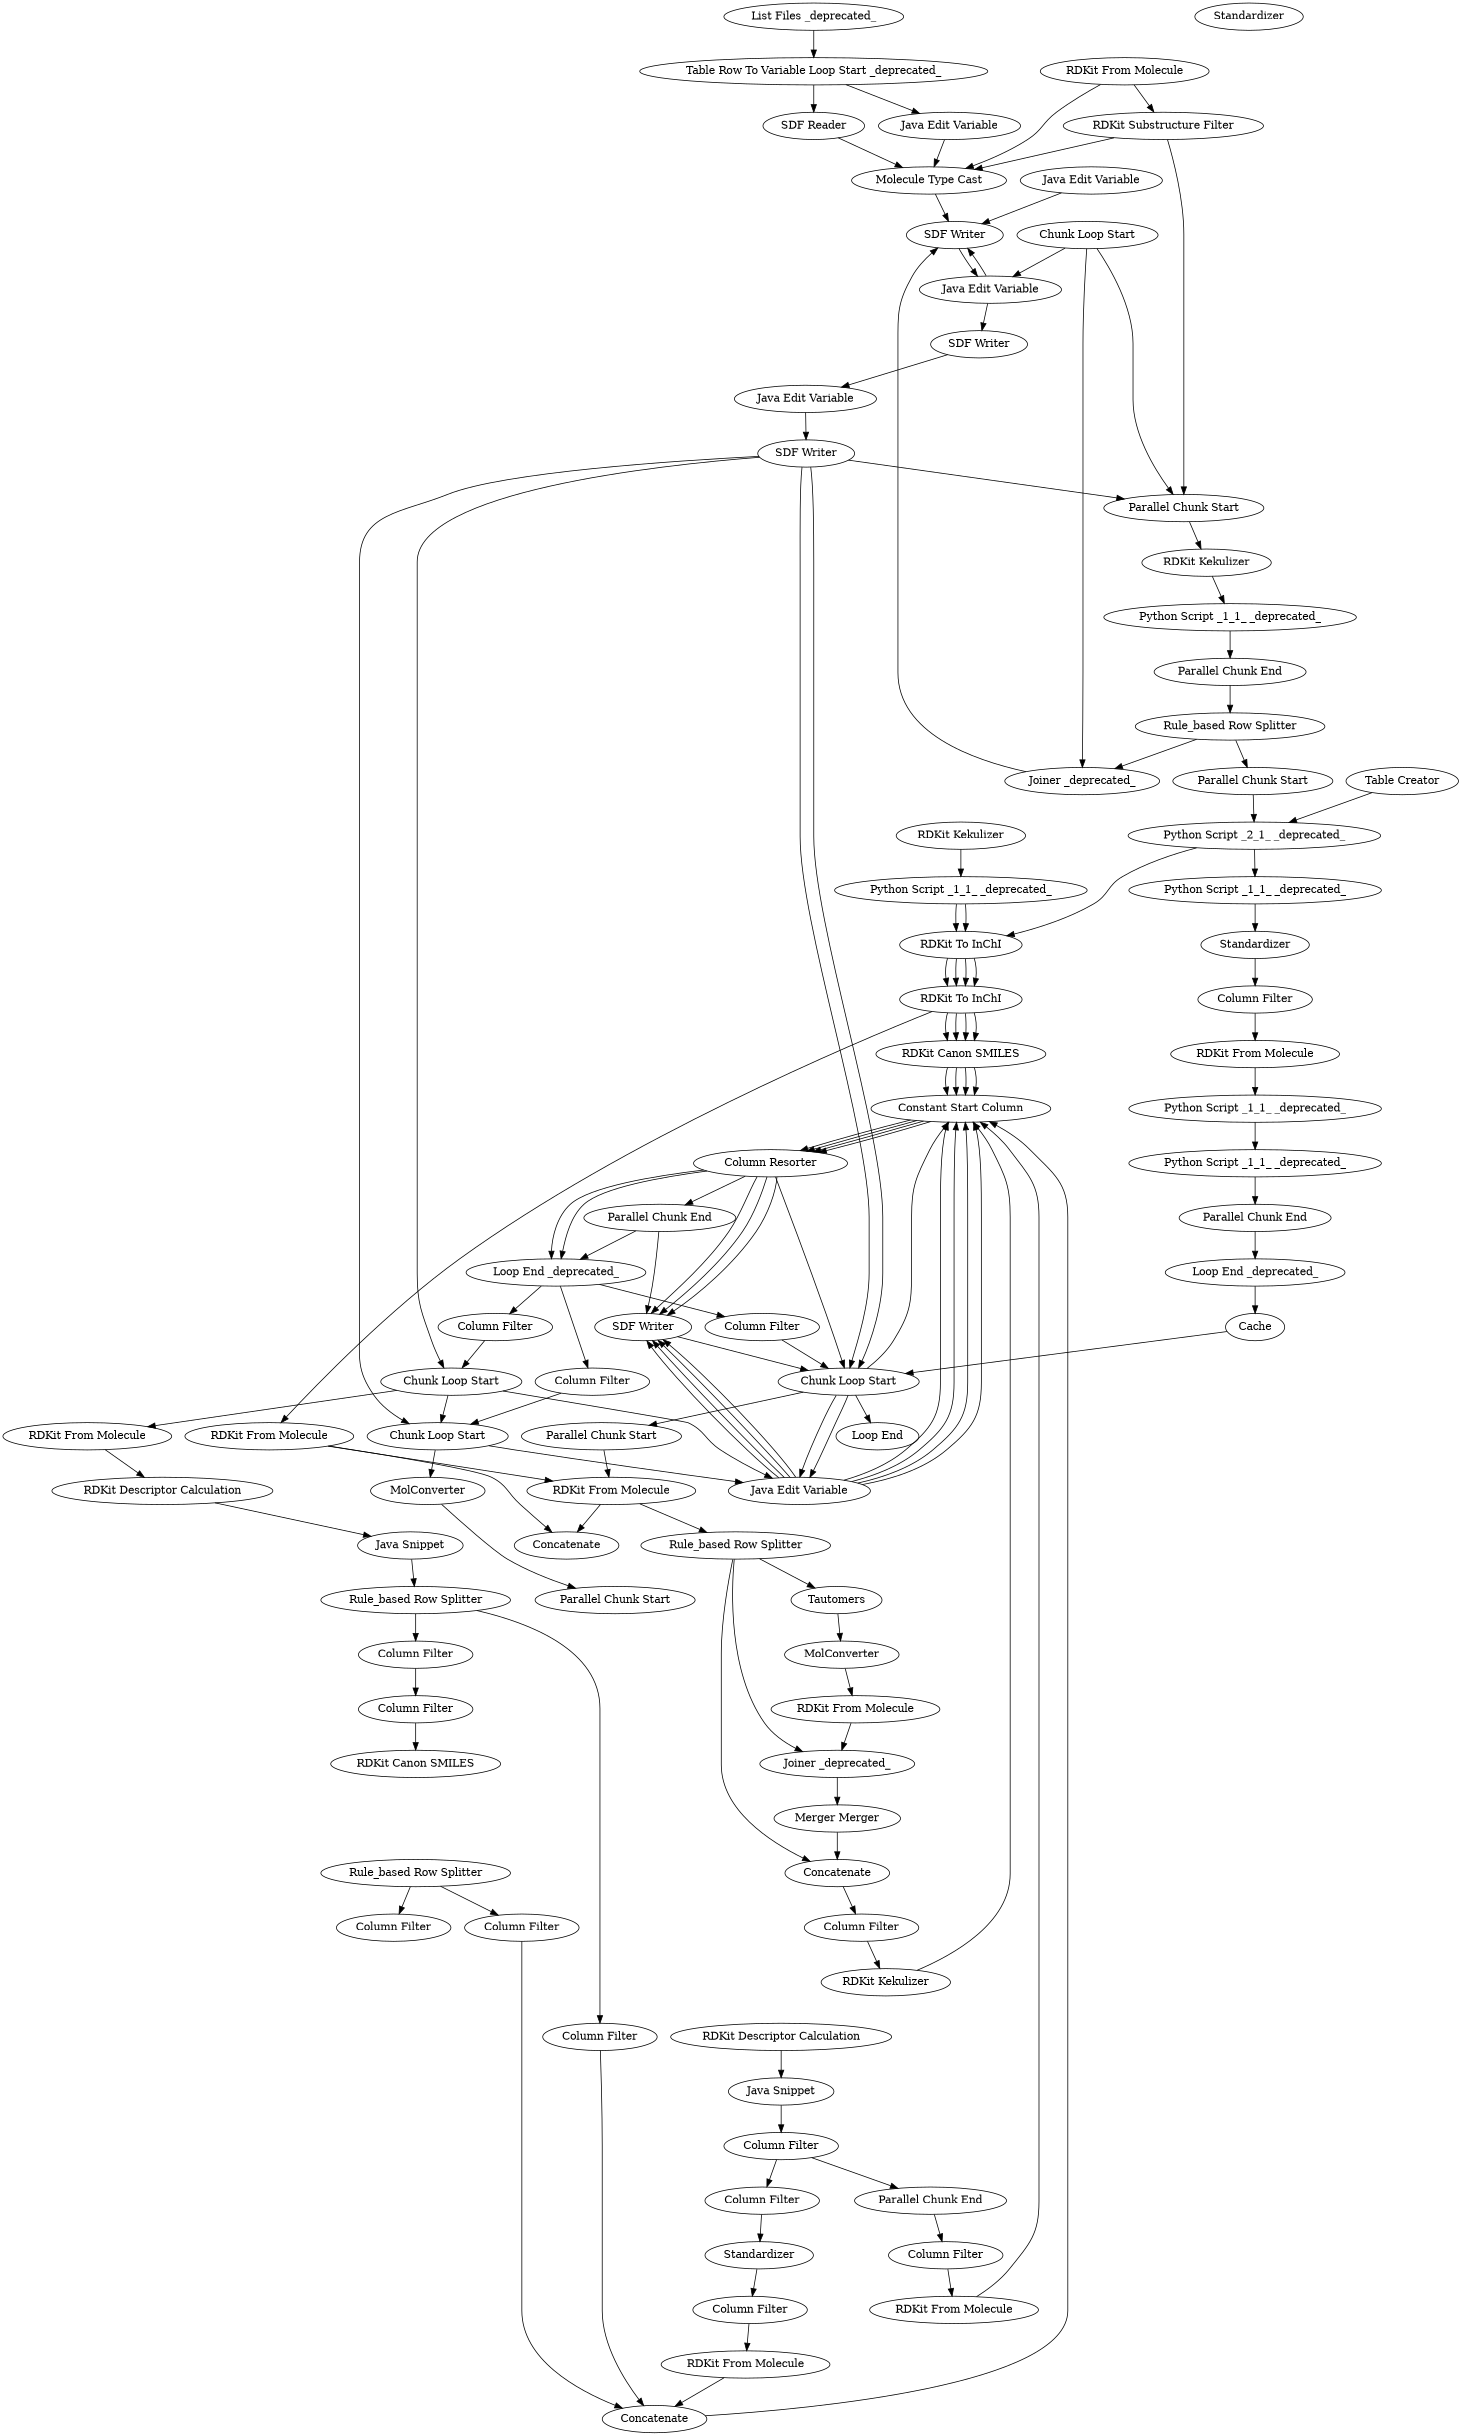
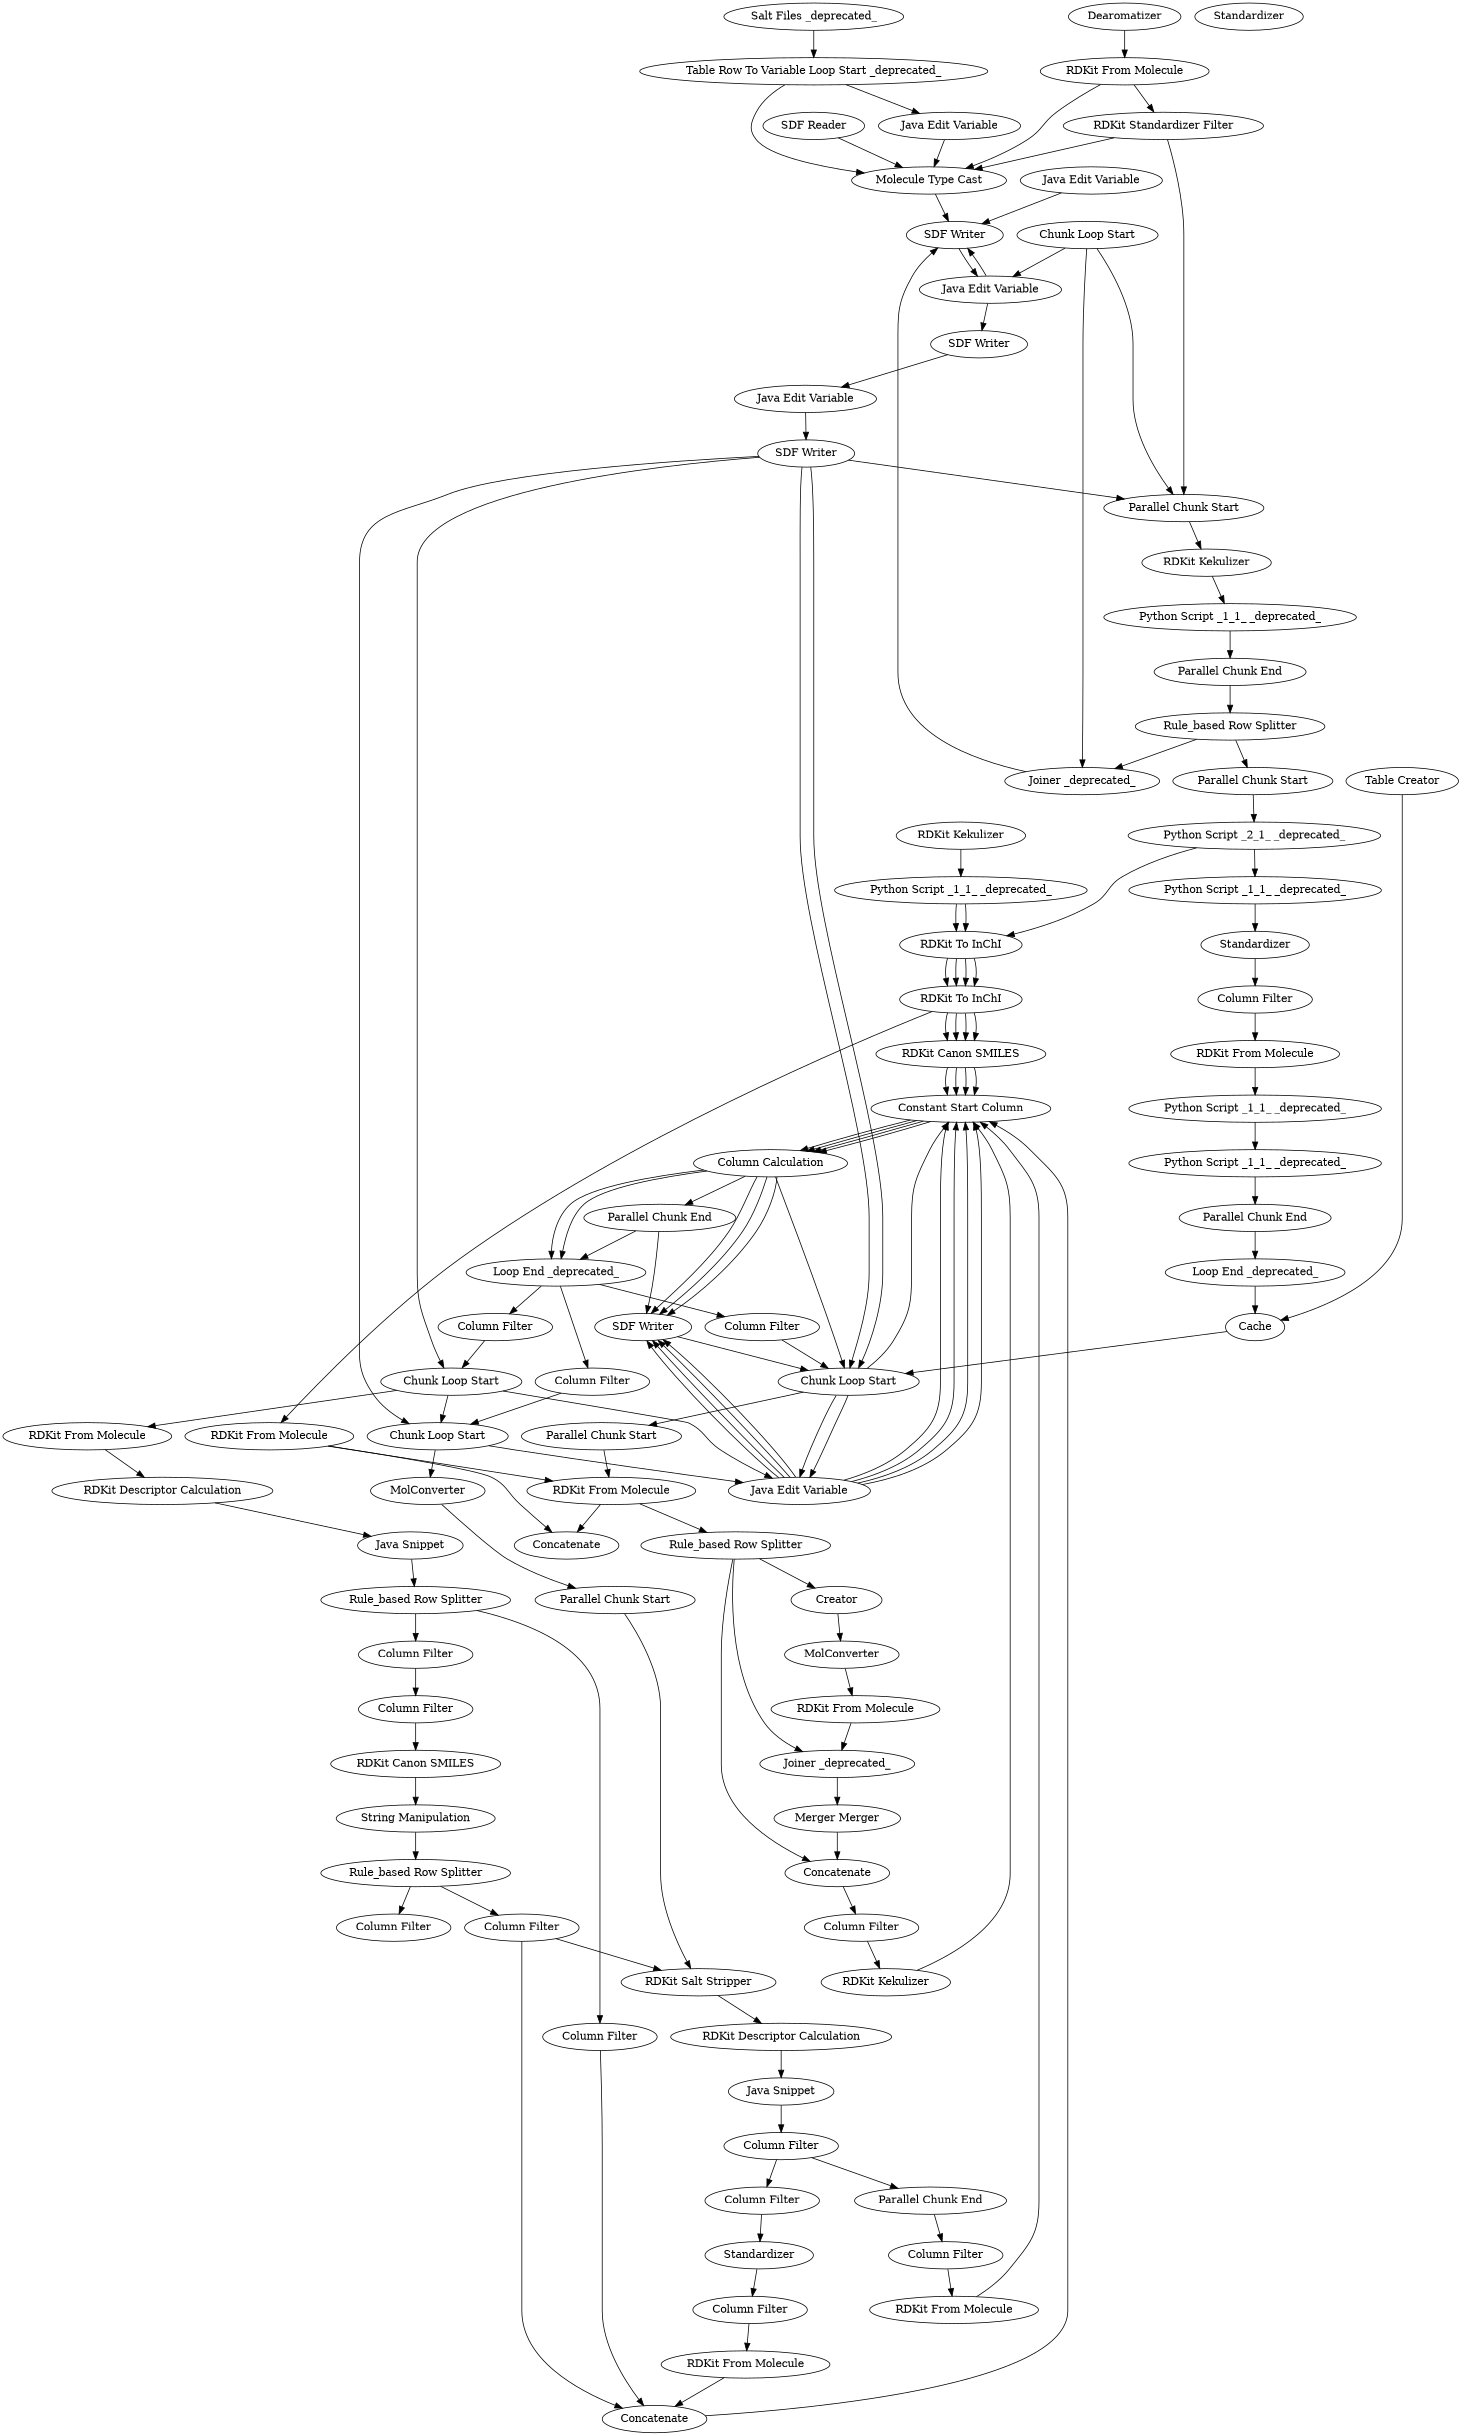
node "List Files _deprecated_": label "List Files _deprecated_" -> "Salt Files _deprecated_"
node "Dearomatizer": added
edge "Table Row To Variable Loop Start _deprecated_" -> "SDF Reader": now "Table Row To Variable Loop Start _deprecated_" -> "Molecule Type Cast"
node "RDKit Substructure Filter": label "RDKit Substructure Filter" -> "RDKit Standardizer Filter"
edge "Table Creator" -> "Python Script _2_1_ _deprecated_": now "Table Creator" -> "Cache"
node "Column Resorter": label "Column Resorter" -> "Column Calculation"
node "Loop End": removed
node "Tautomers": label "Tautomers" -> "Creator"
node "String Manipulation": added
node "RDKit Salt Stripper": added
